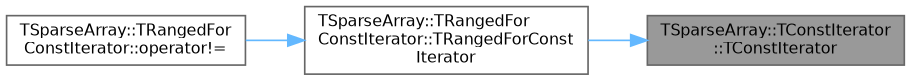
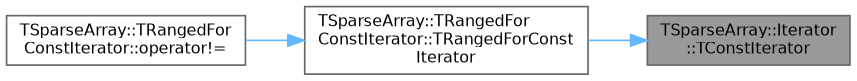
node "TSparseArray::TConstIterator ::TConstIterator": label "TSparseArray::TConstIterator ::TConstIterator" -> "TSparseArray::Iterator ::TConstIterator"
